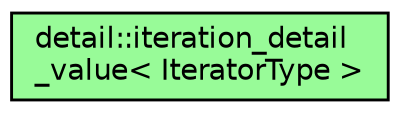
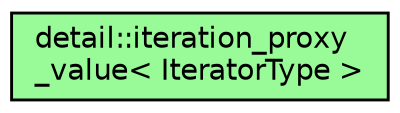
node "detail::iteration_detail _value< IteratorType >": label "detail::iteration_detail _value< IteratorType >" -> "detail::iteration_proxy _value< IteratorType >"
